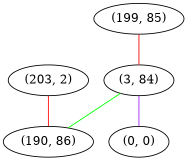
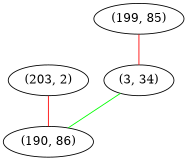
node "(3, 84)": label "(3, 84)" -> "(3, 34)"
node "(0, 0)": removed
